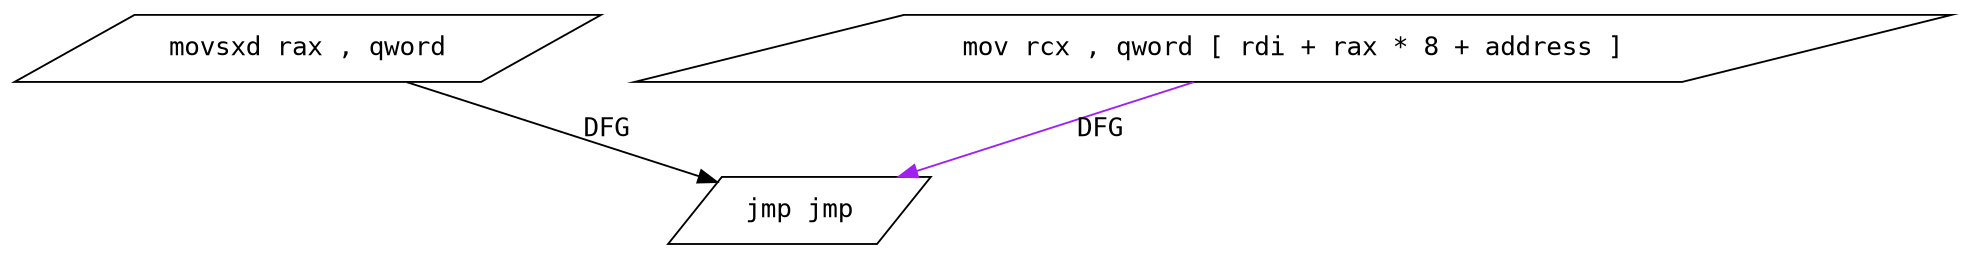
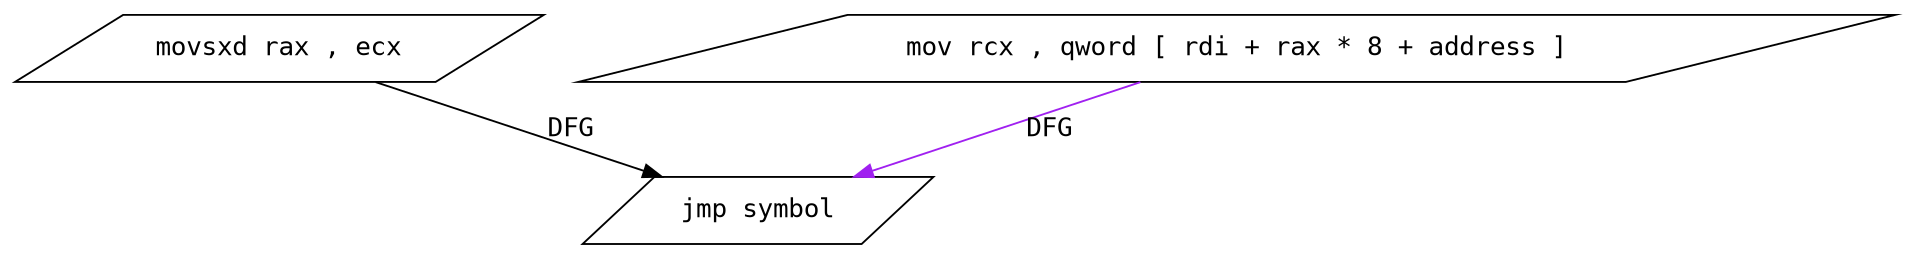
node "movsxd rax , qword": label "movsxd rax , qword" -> "movsxd rax , ecx"
node "jmp jmp": label "jmp jmp" -> "jmp symbol"
